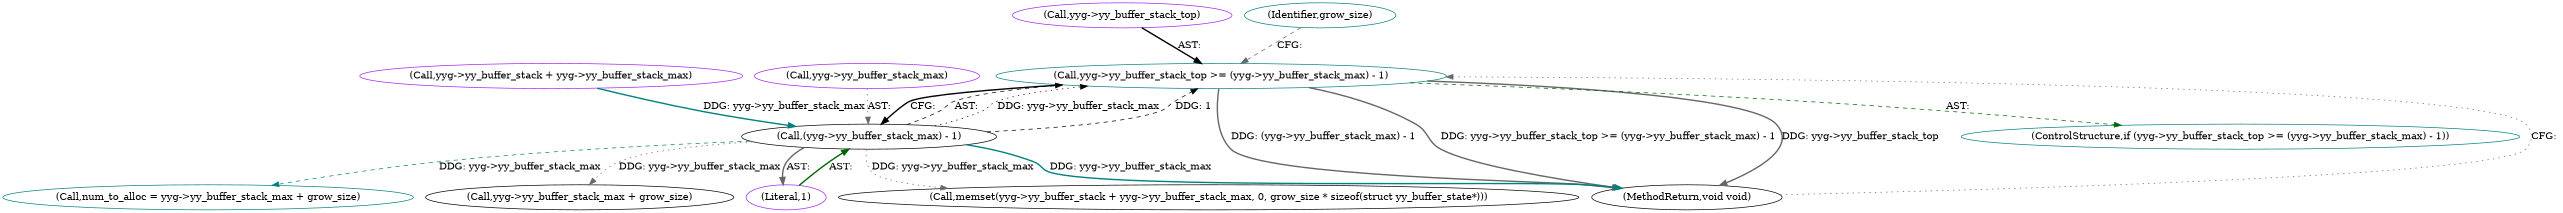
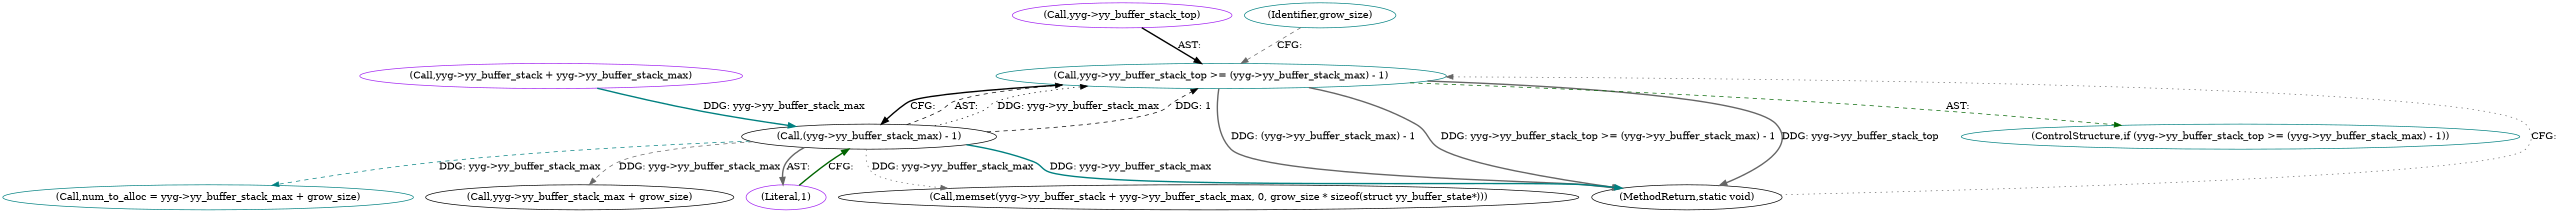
node "(Call,yyg->yy_buffer_stack_max)": removed
edge "(Call,(yyg->yy_buffer_stack_max) - 1)" -> "(Call,yyg->yy_buffer_stack_max + grow_size)": style dotted -> dashed
edge "(Literal,1)" -> "(Call,(yyg->yy_buffer_stack_max) - 1)": label "AST: " -> "CFG: "
node "(MethodReturn,void void)": label "(MethodReturn,void void)" -> "(MethodReturn,static void)"
